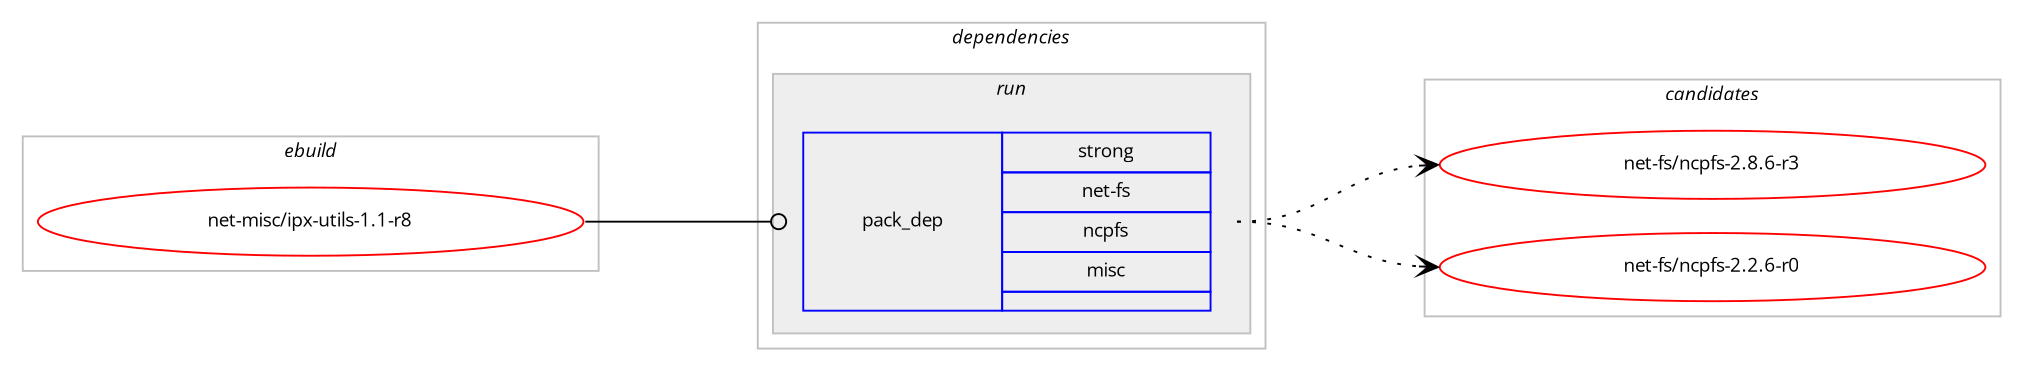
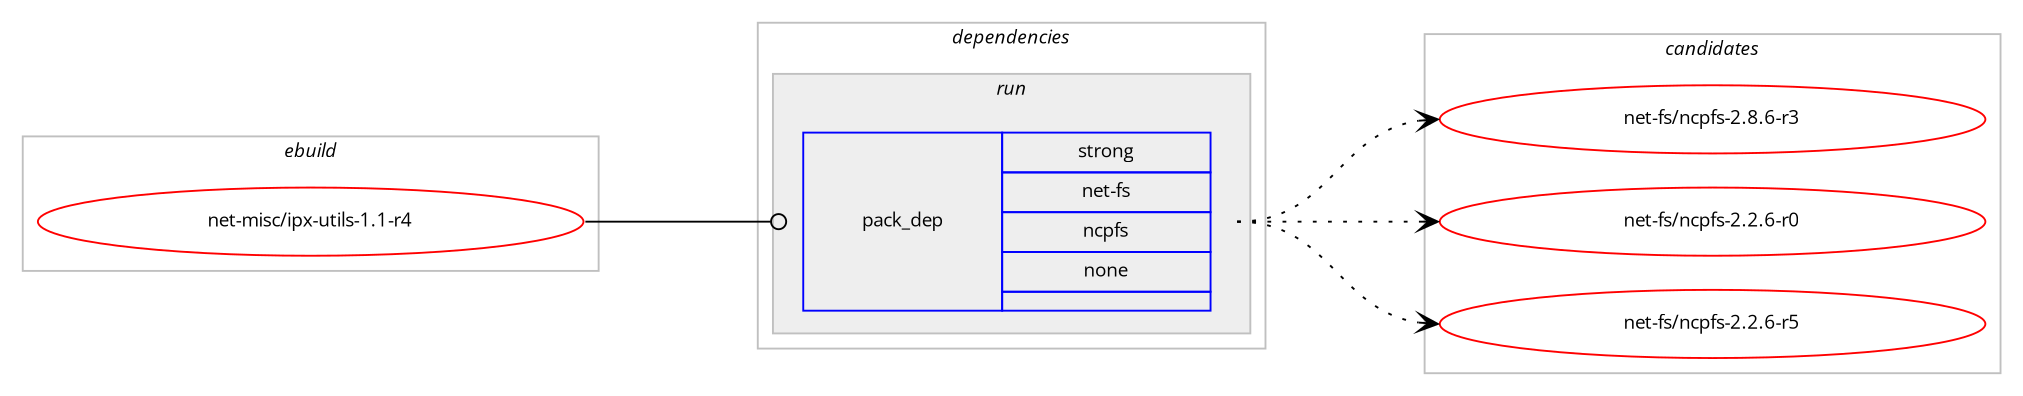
node "net-misc/ipx-utils-1.1-r8": label "net-misc/ipx-utils-1.1-r8" -> "net-misc/ipx-utils-1.1-r4"
node "pack_dep": text "misc" -> "none"
node "net-fs/ncpfs-2.2.6-r5": added
